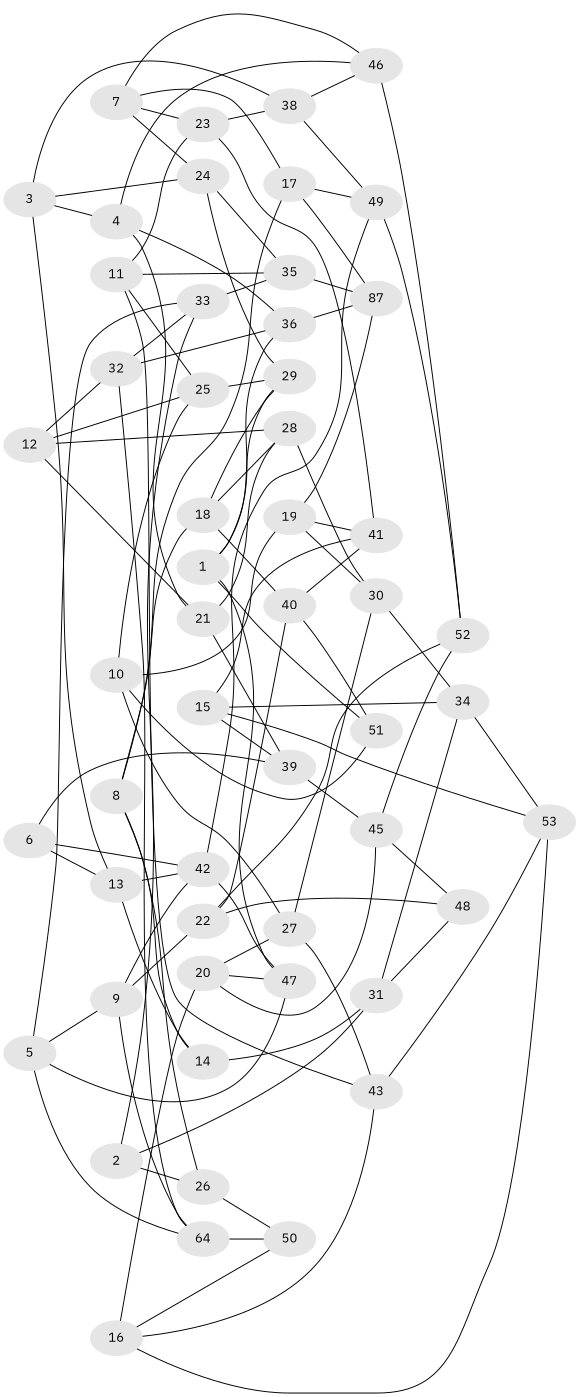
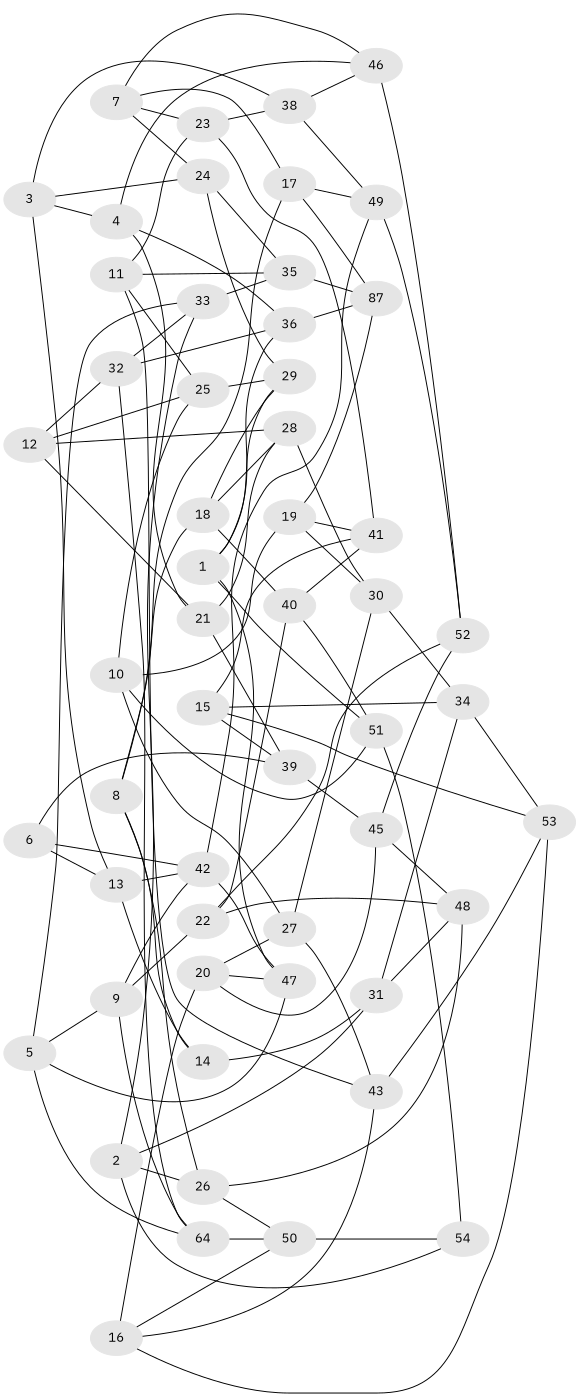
edge "48" -- "26": added
node "54": added
